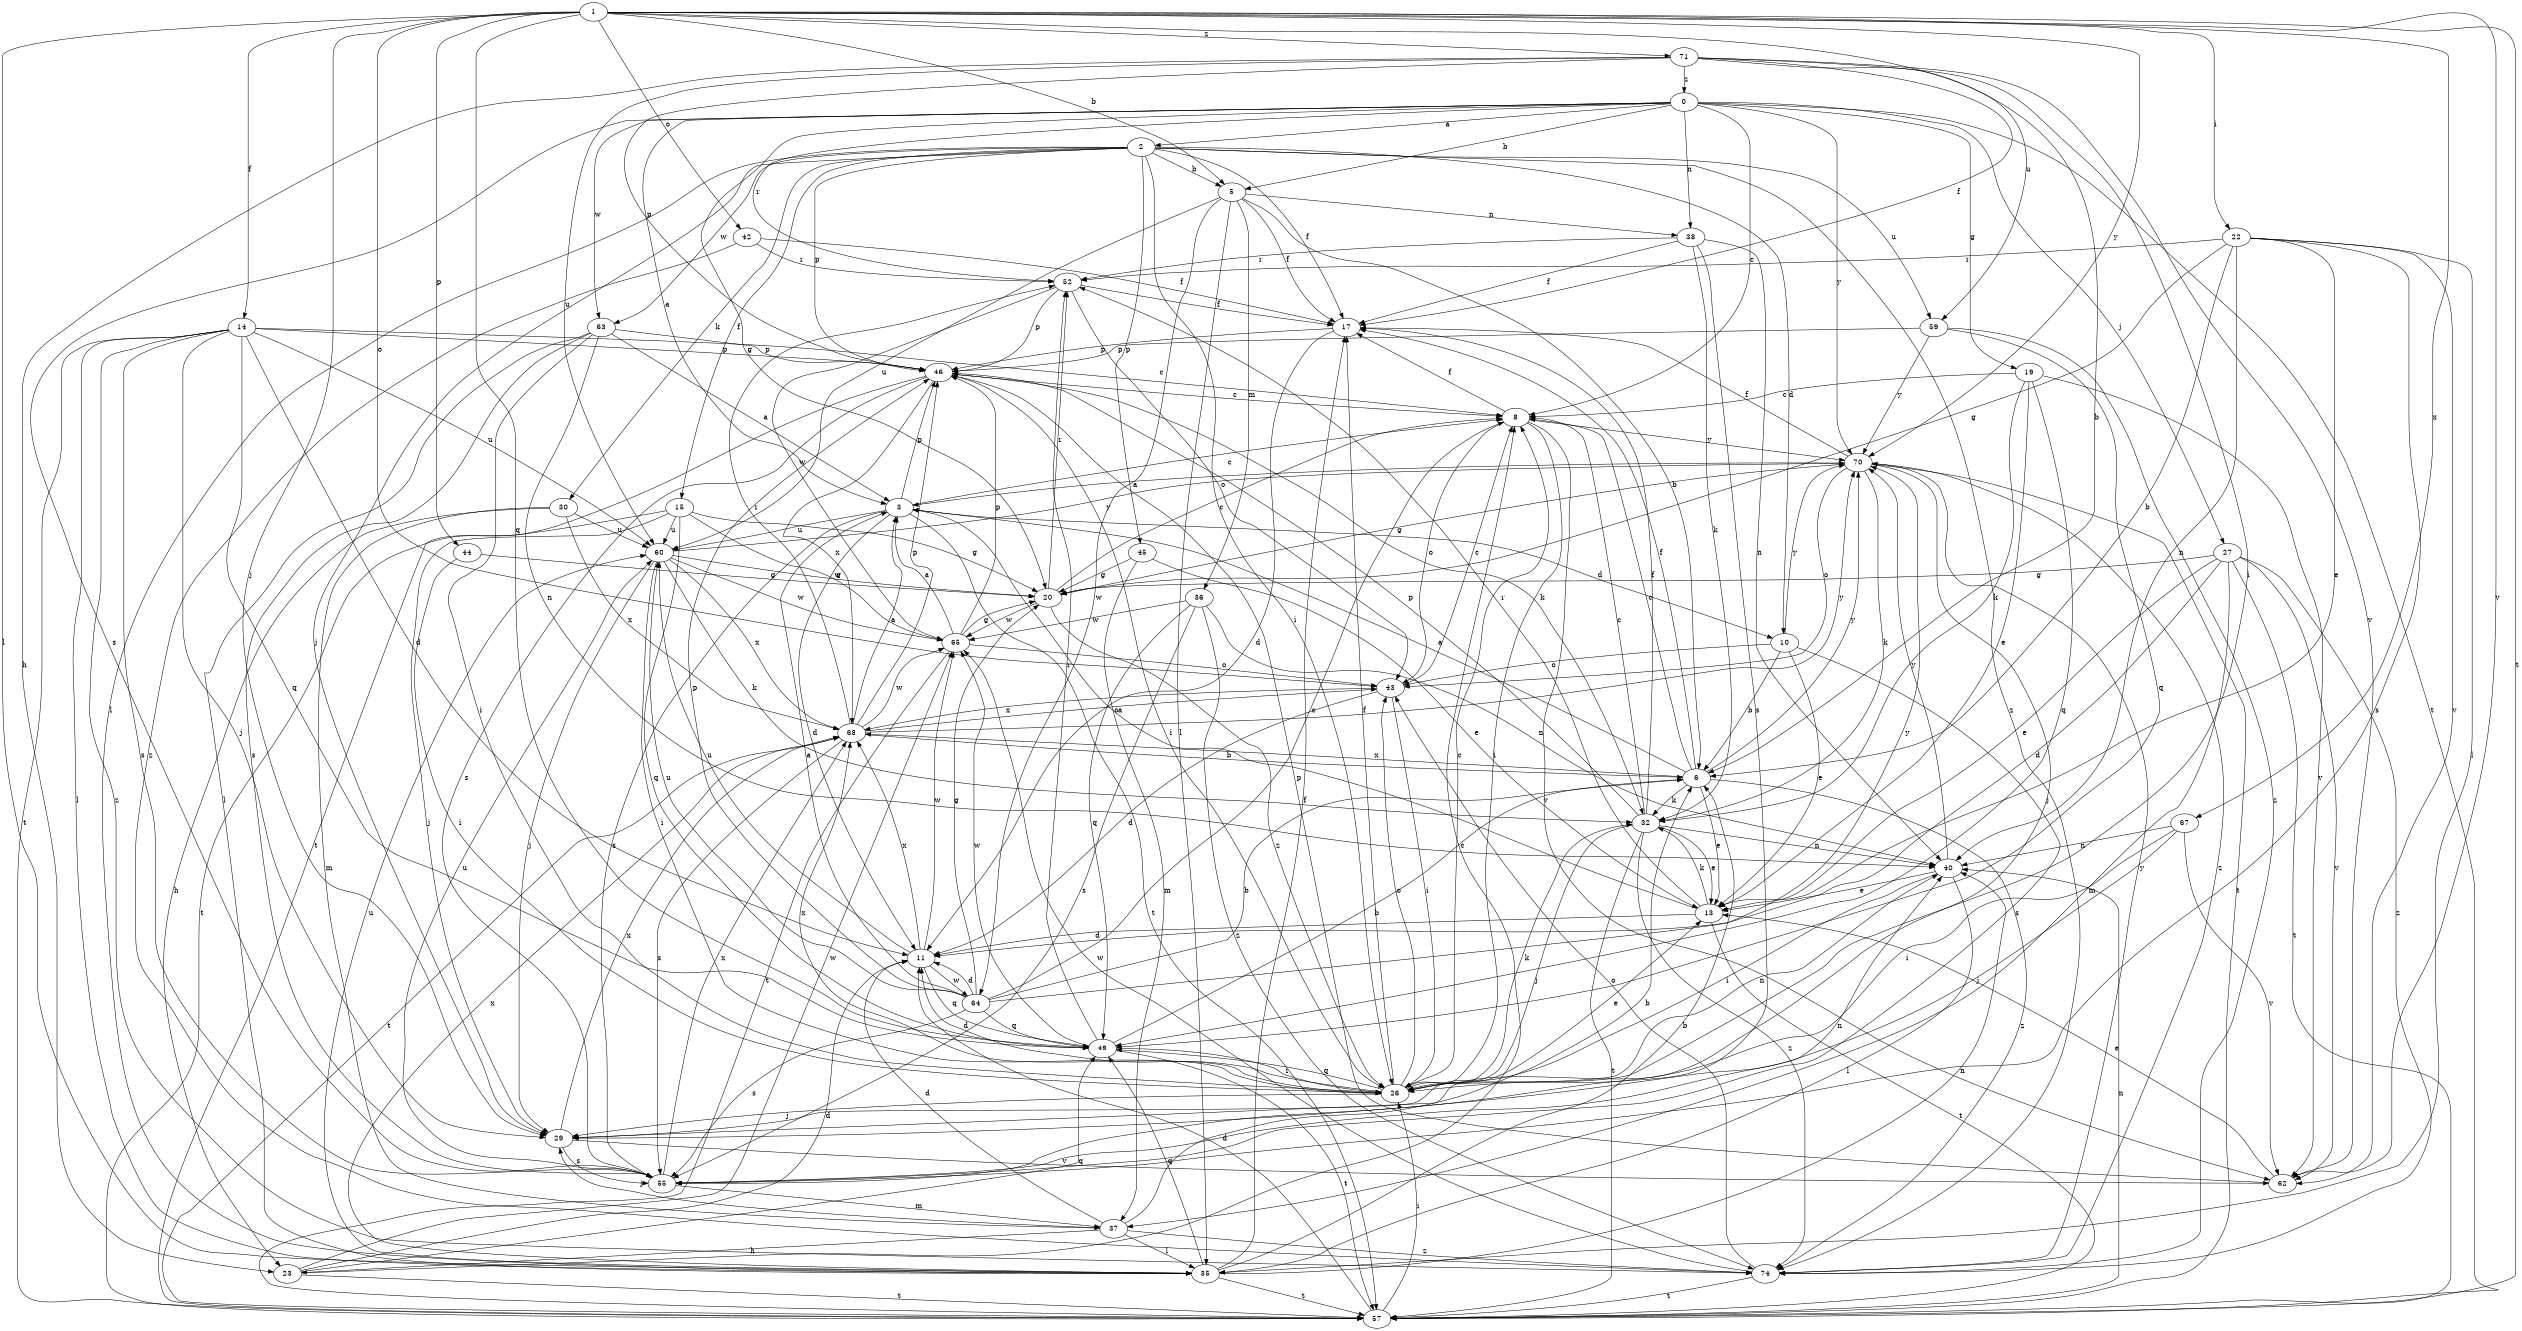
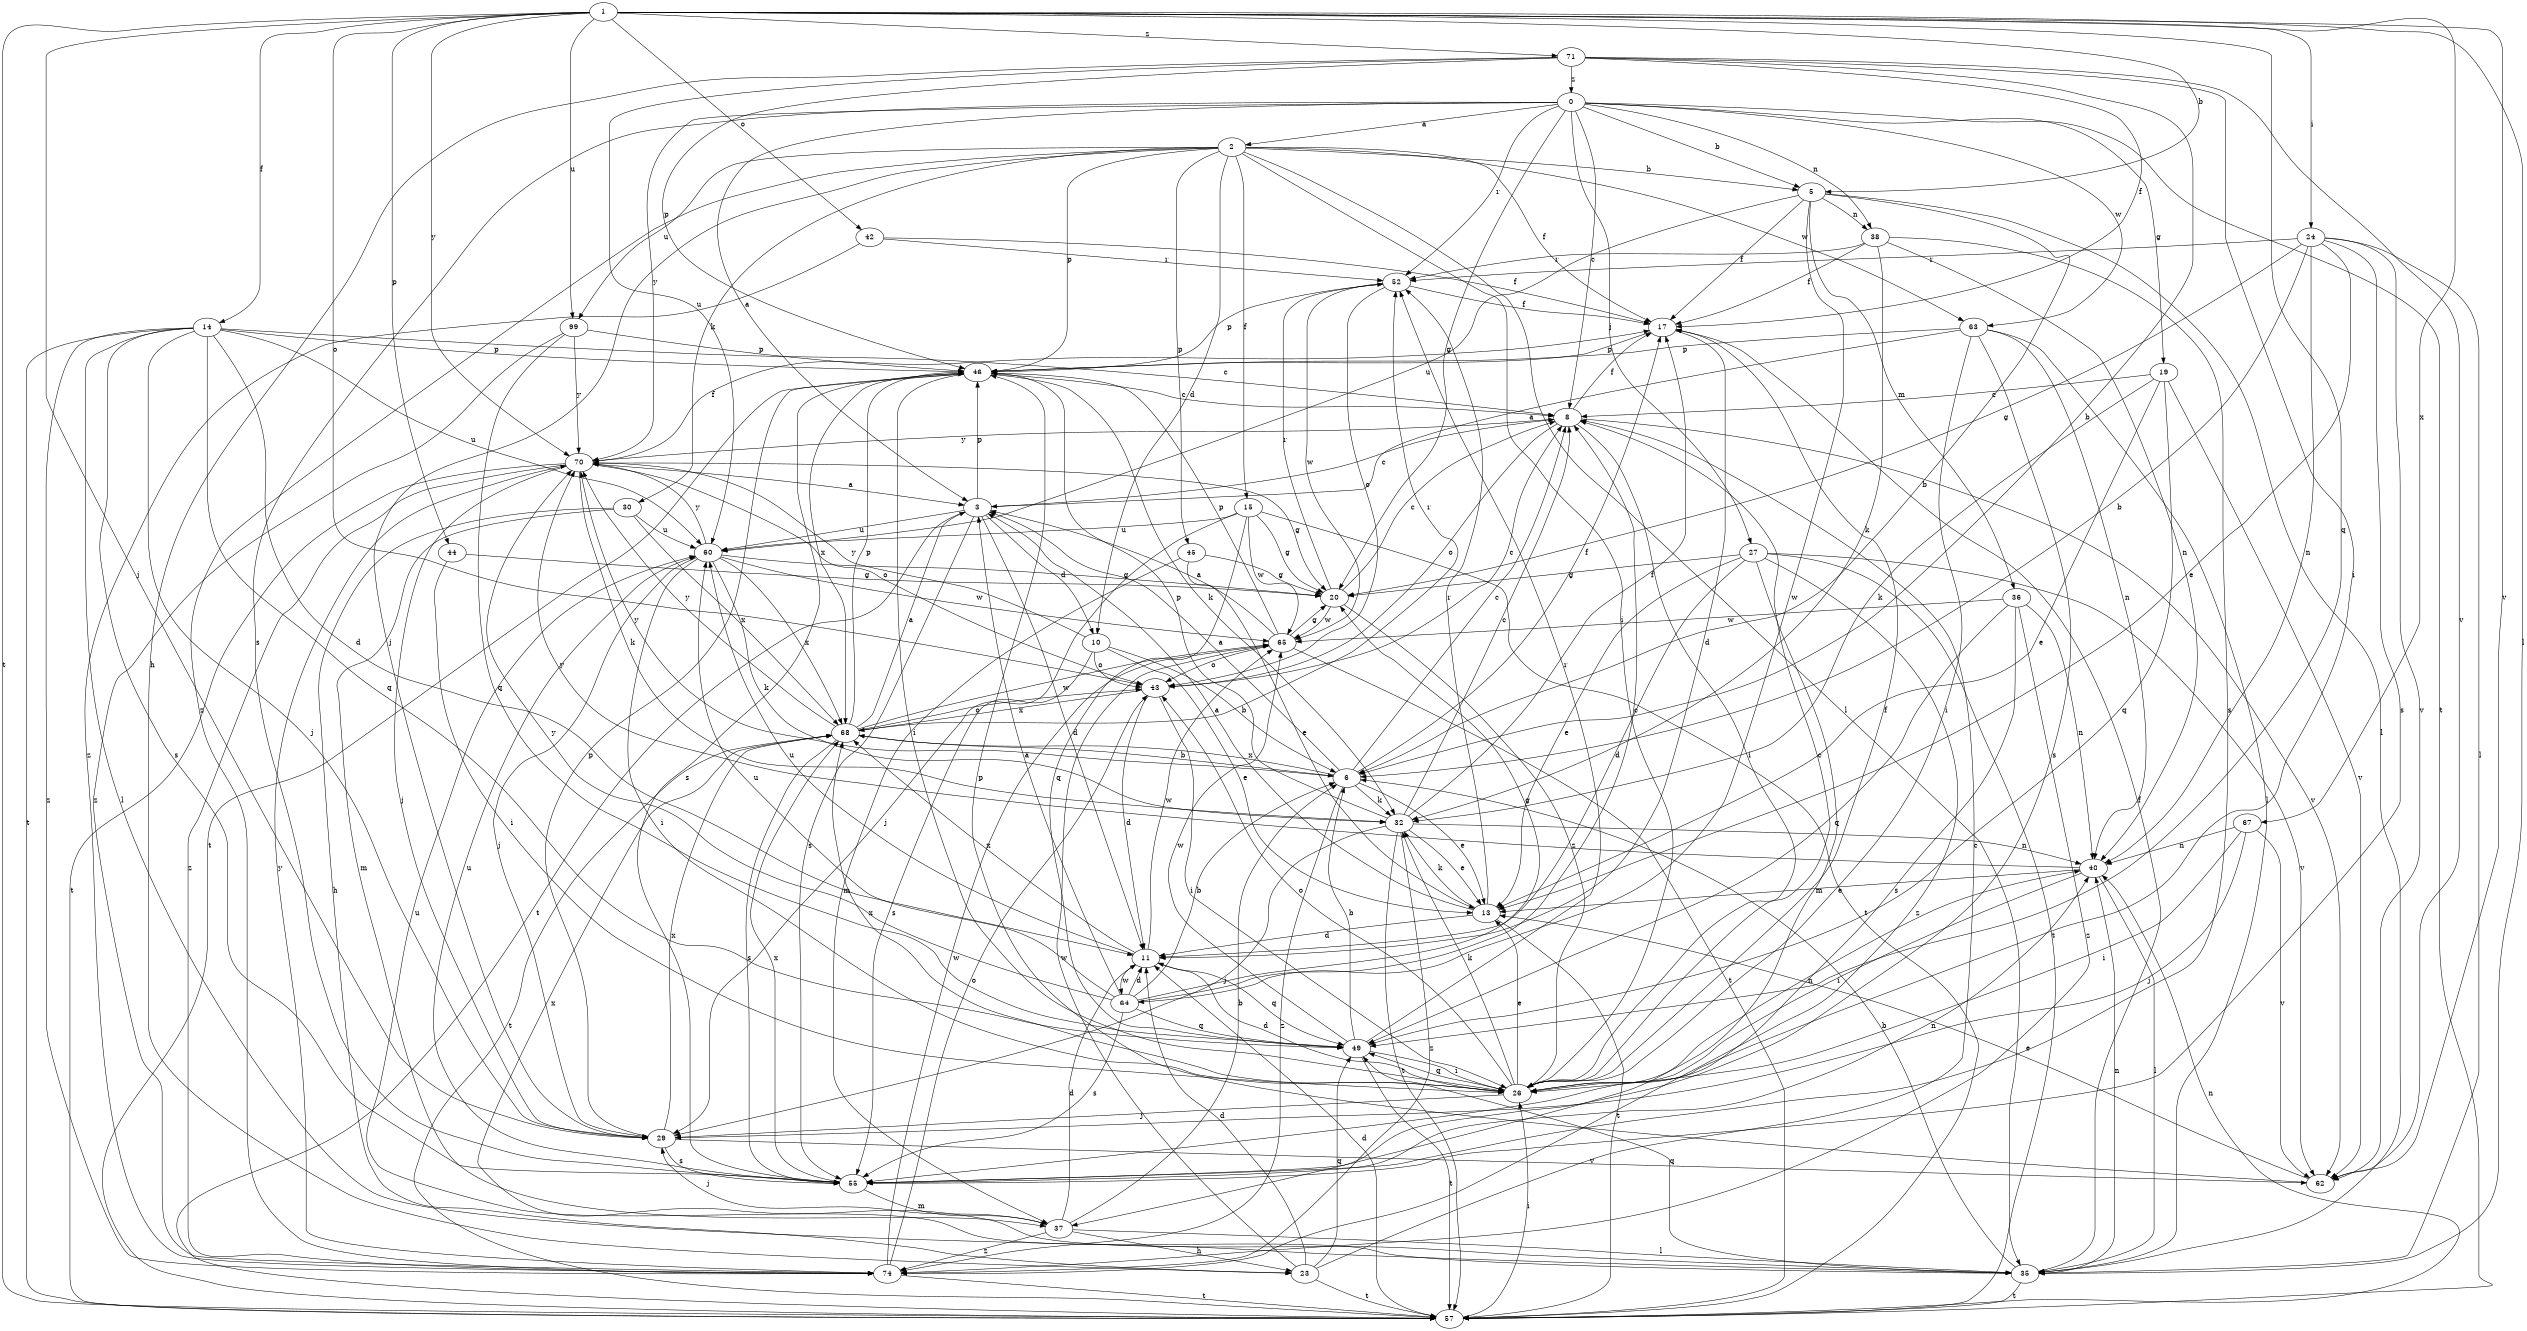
node "22": label "22" -> "24"
node "59": label "59" -> "99"
edge "64" -> "46": now "29" -> "46"
